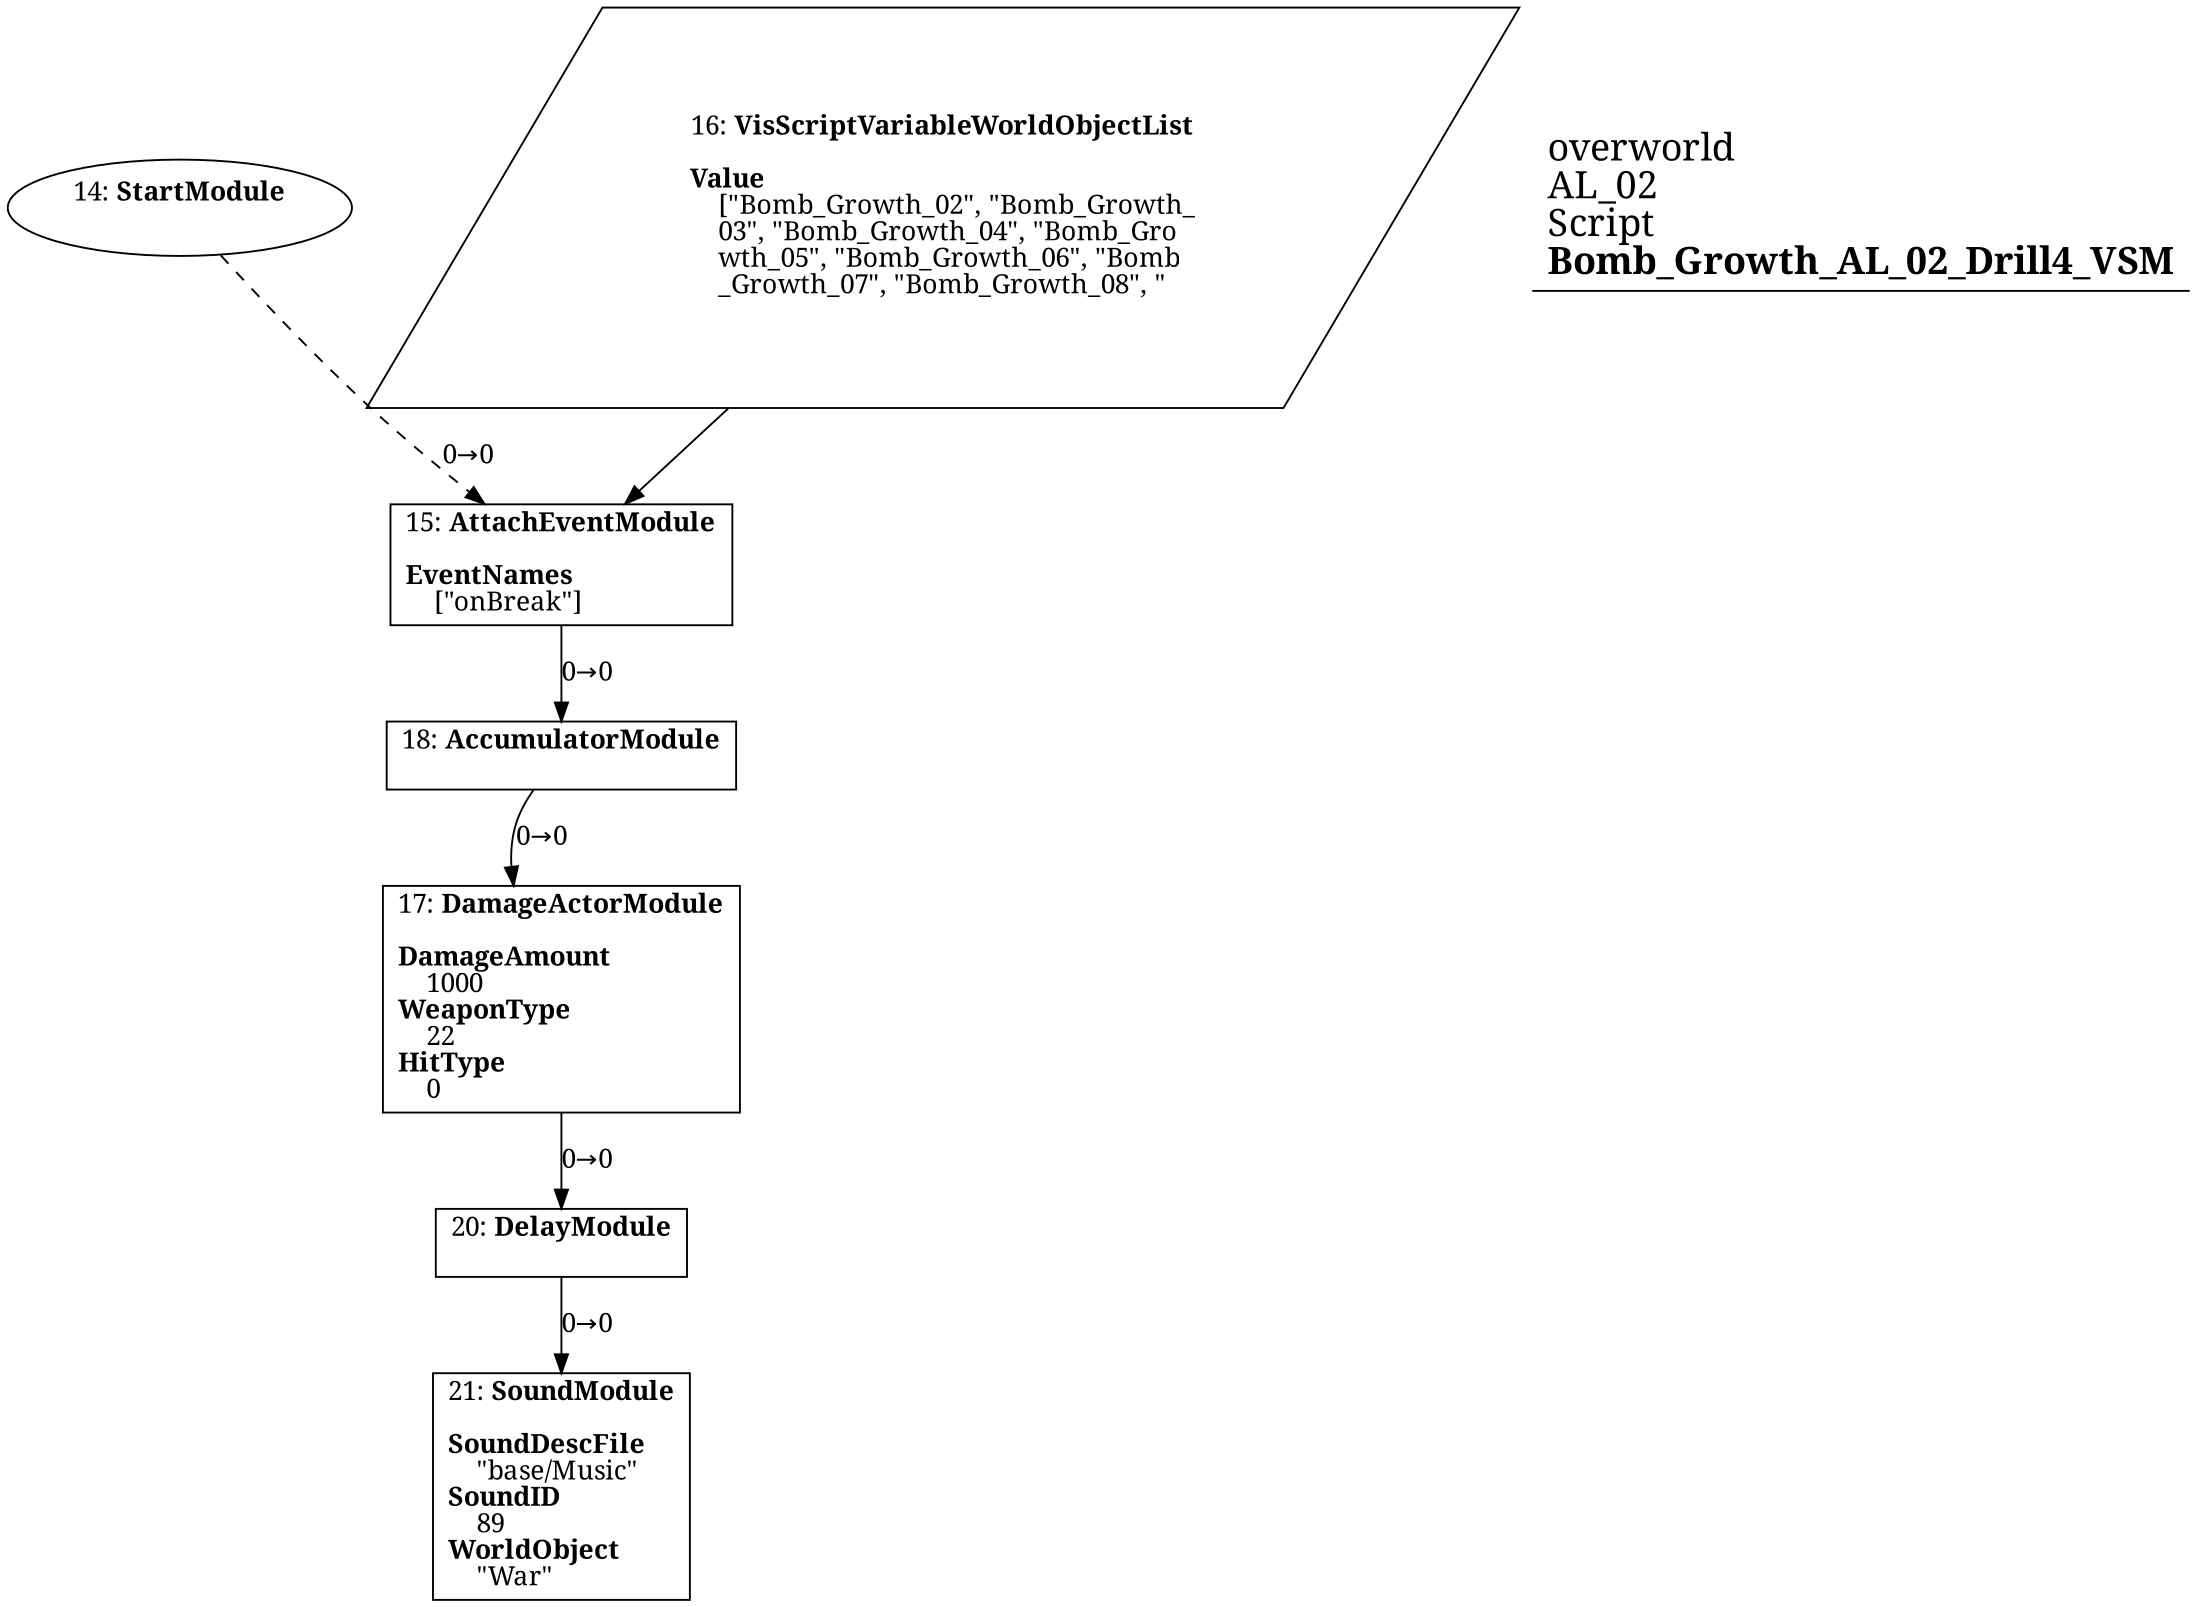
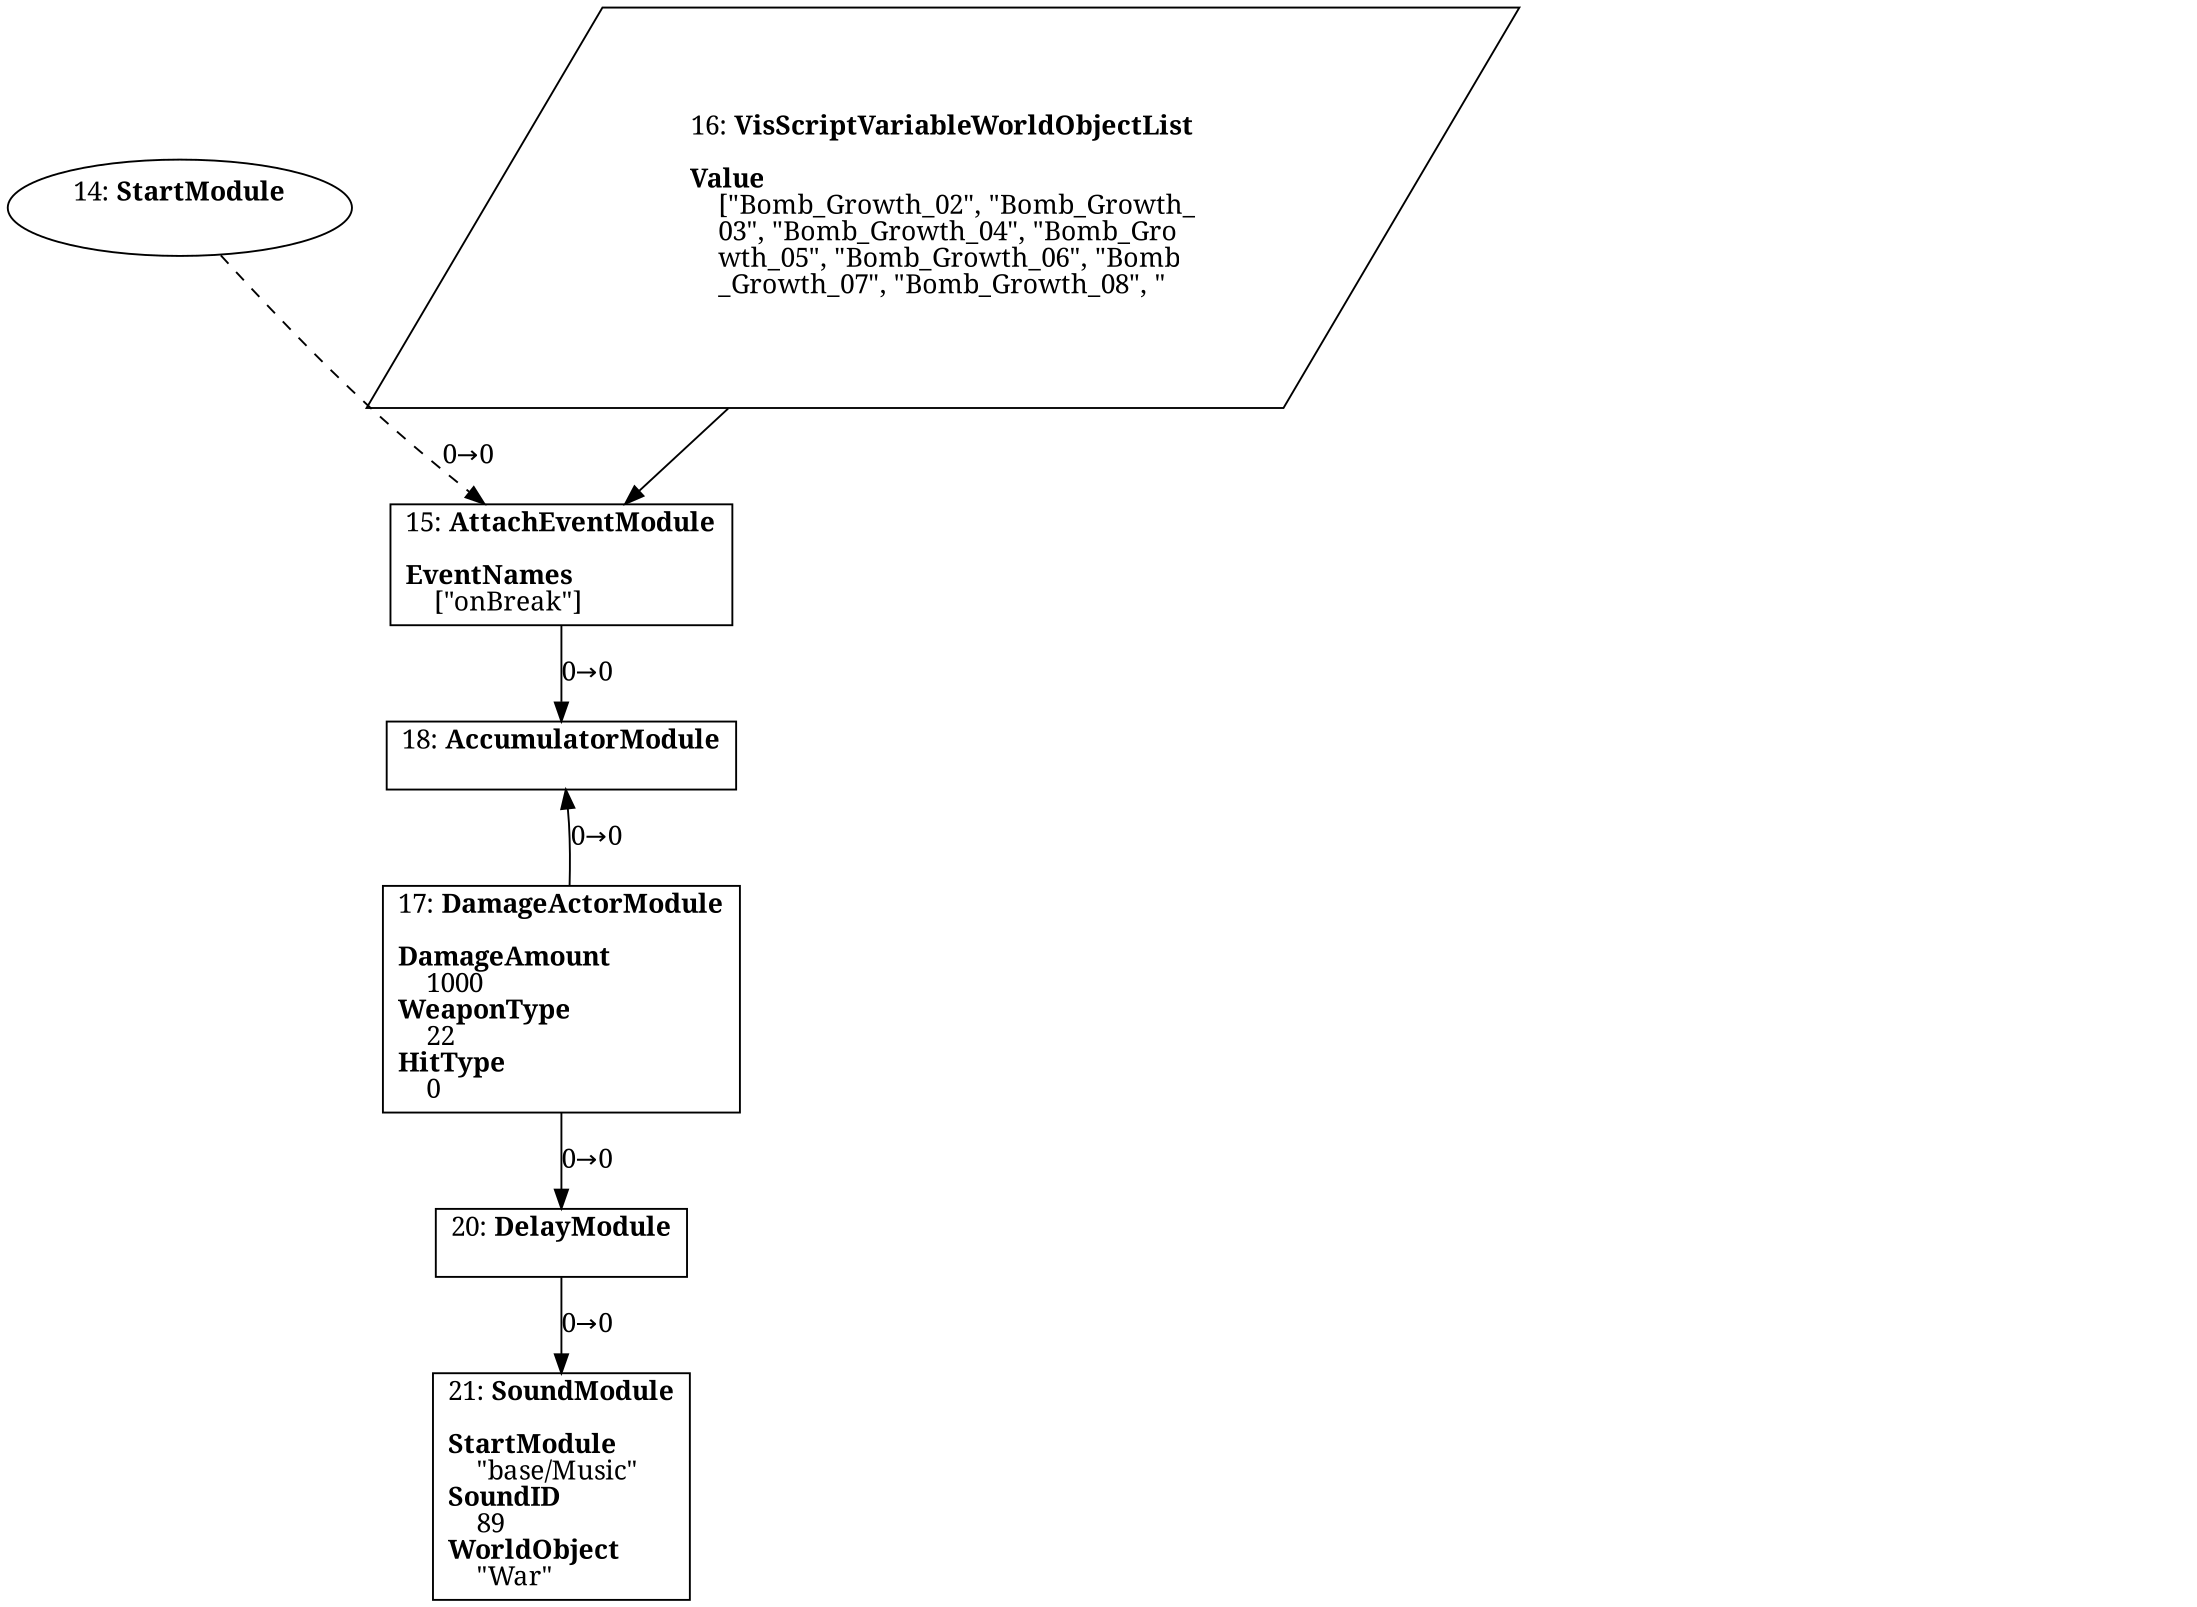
node "overworld": removed
edge "18:" -> "17:": reversed
node "21:": text "SoundDescFile" -> "StartModule"
